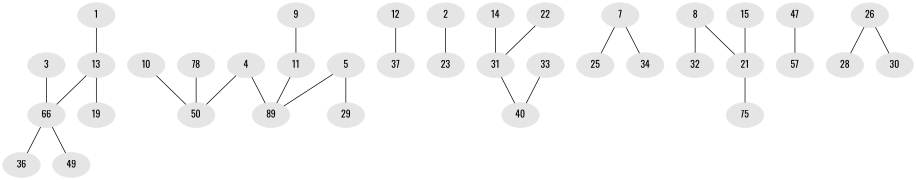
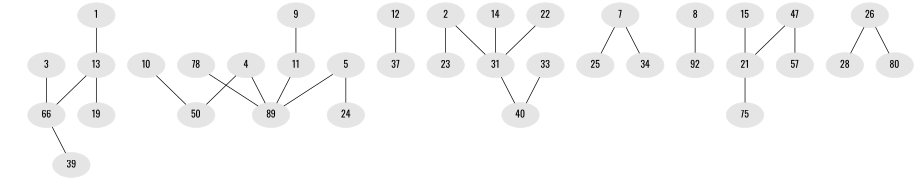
edge "2" -- "31": added
edge "8" -- "21": now "47" -- "21"
node "32": label "32" -> "92"
node "30": label "30" -> "80"
edge "78" -- "50": now "78" -- "89"
node "29": label "29" -> "24"
node "36": removed
node "49": label "49" -> "39"
